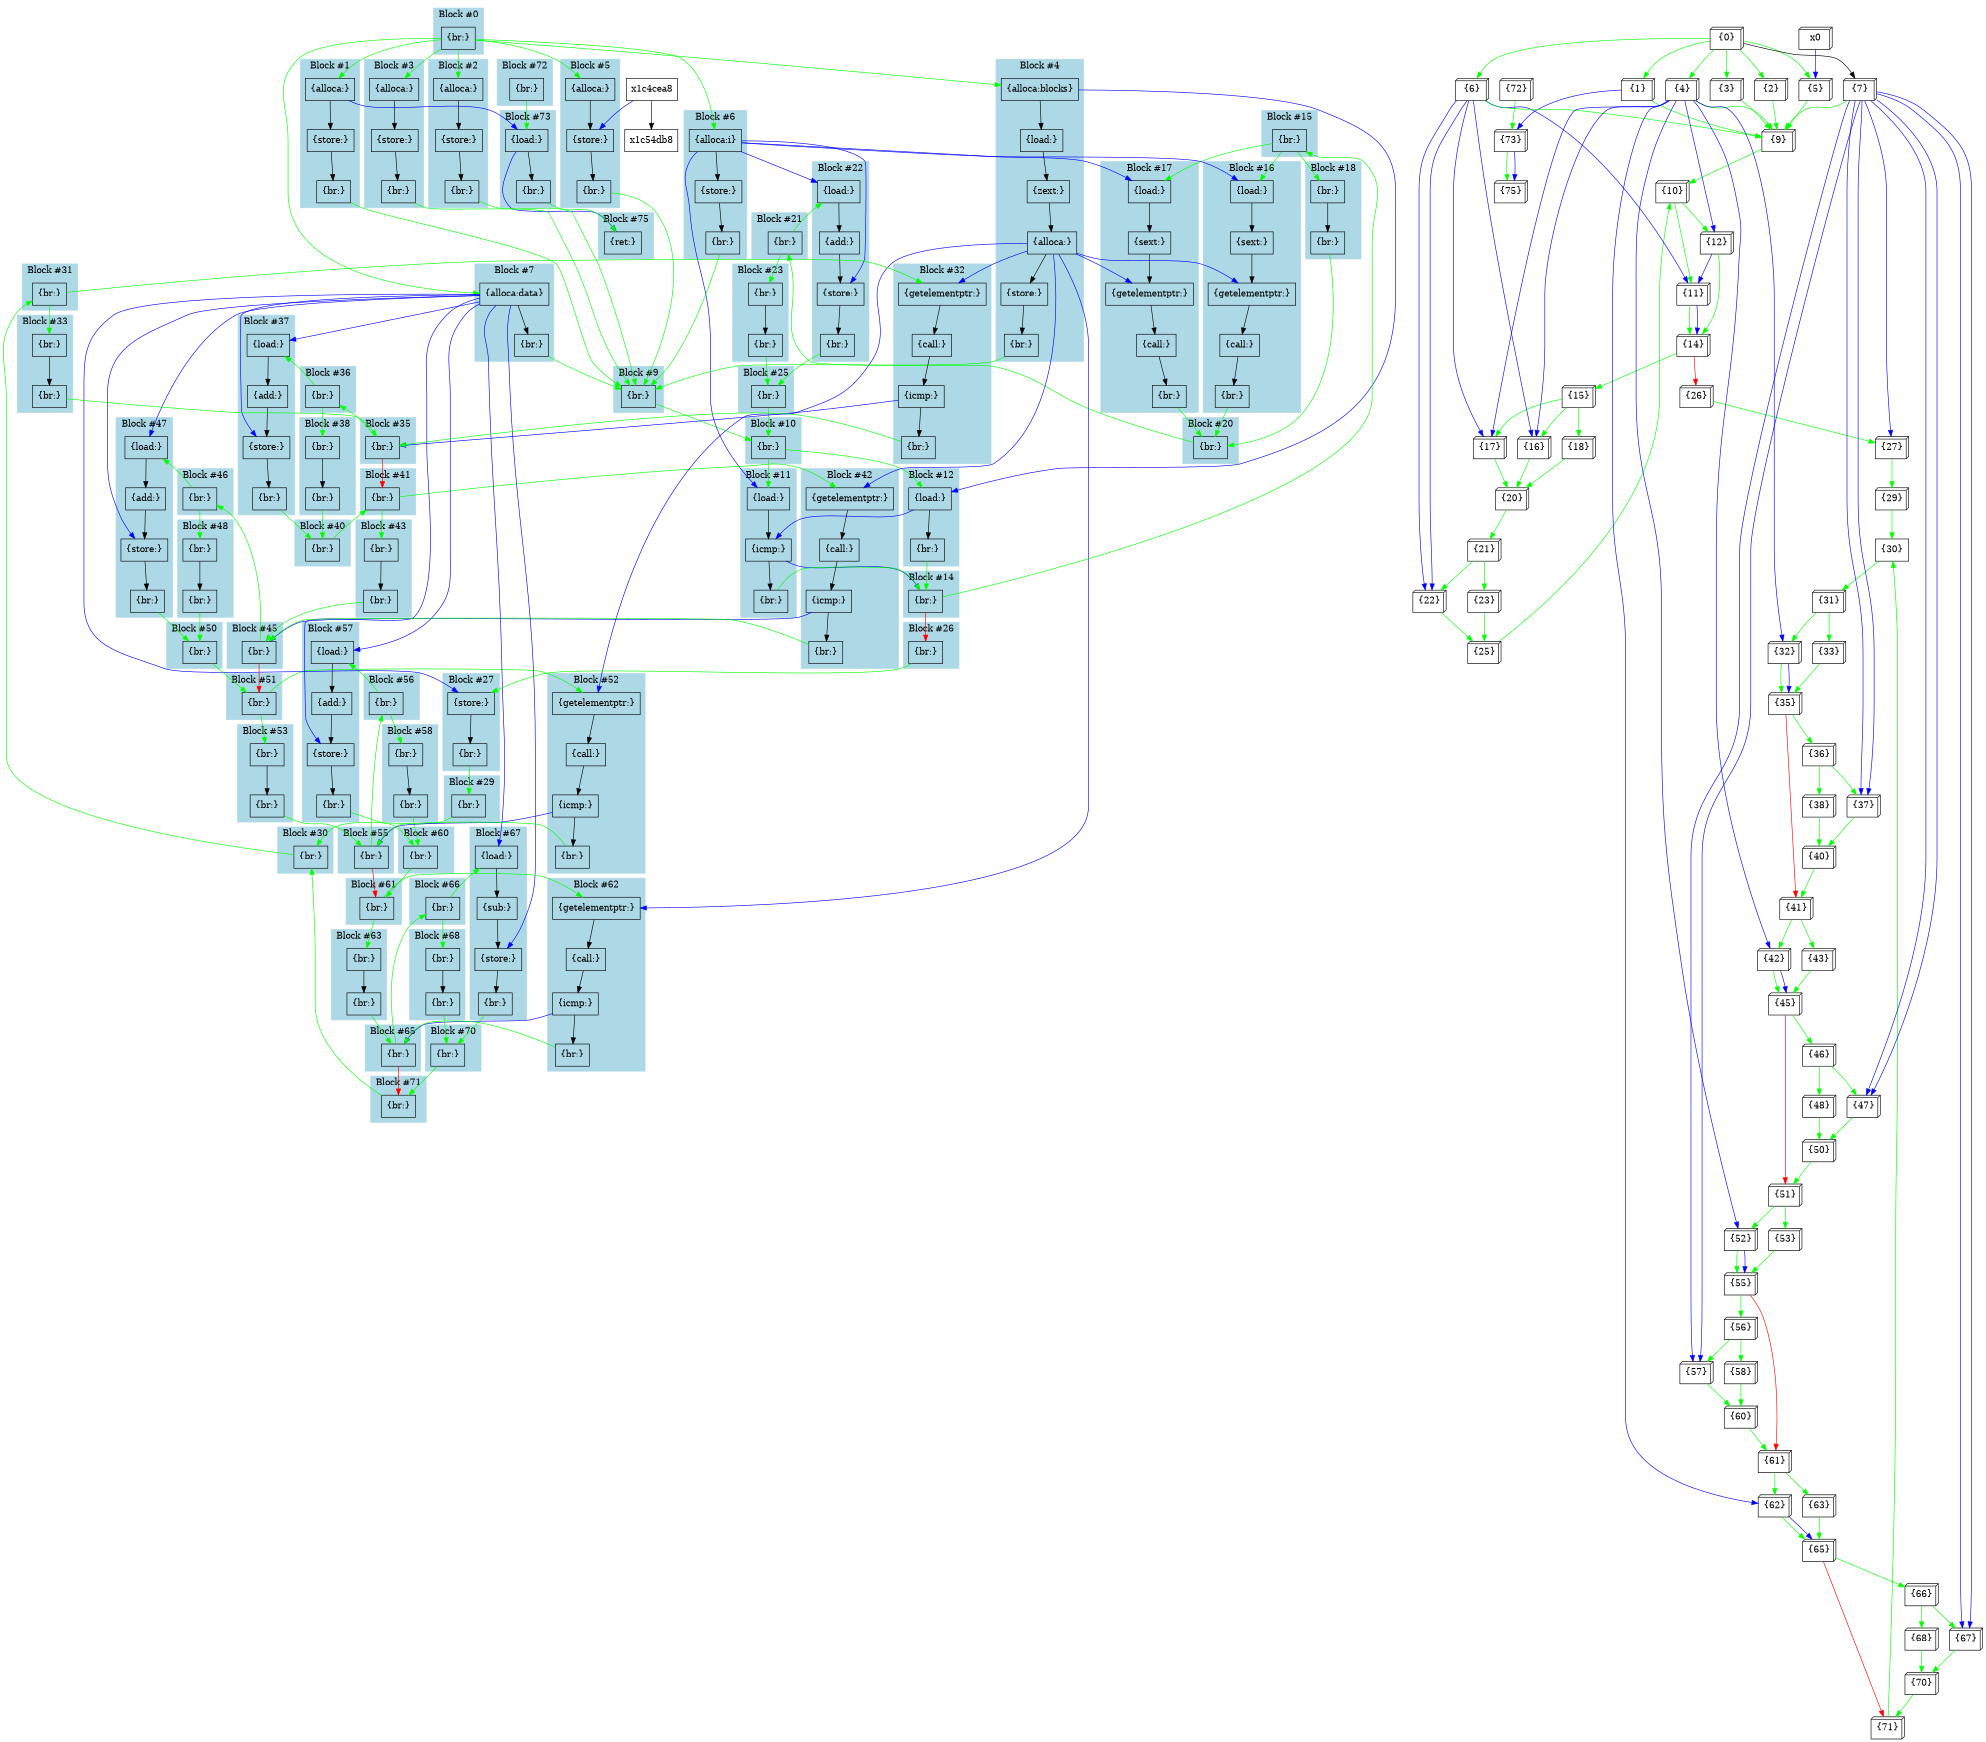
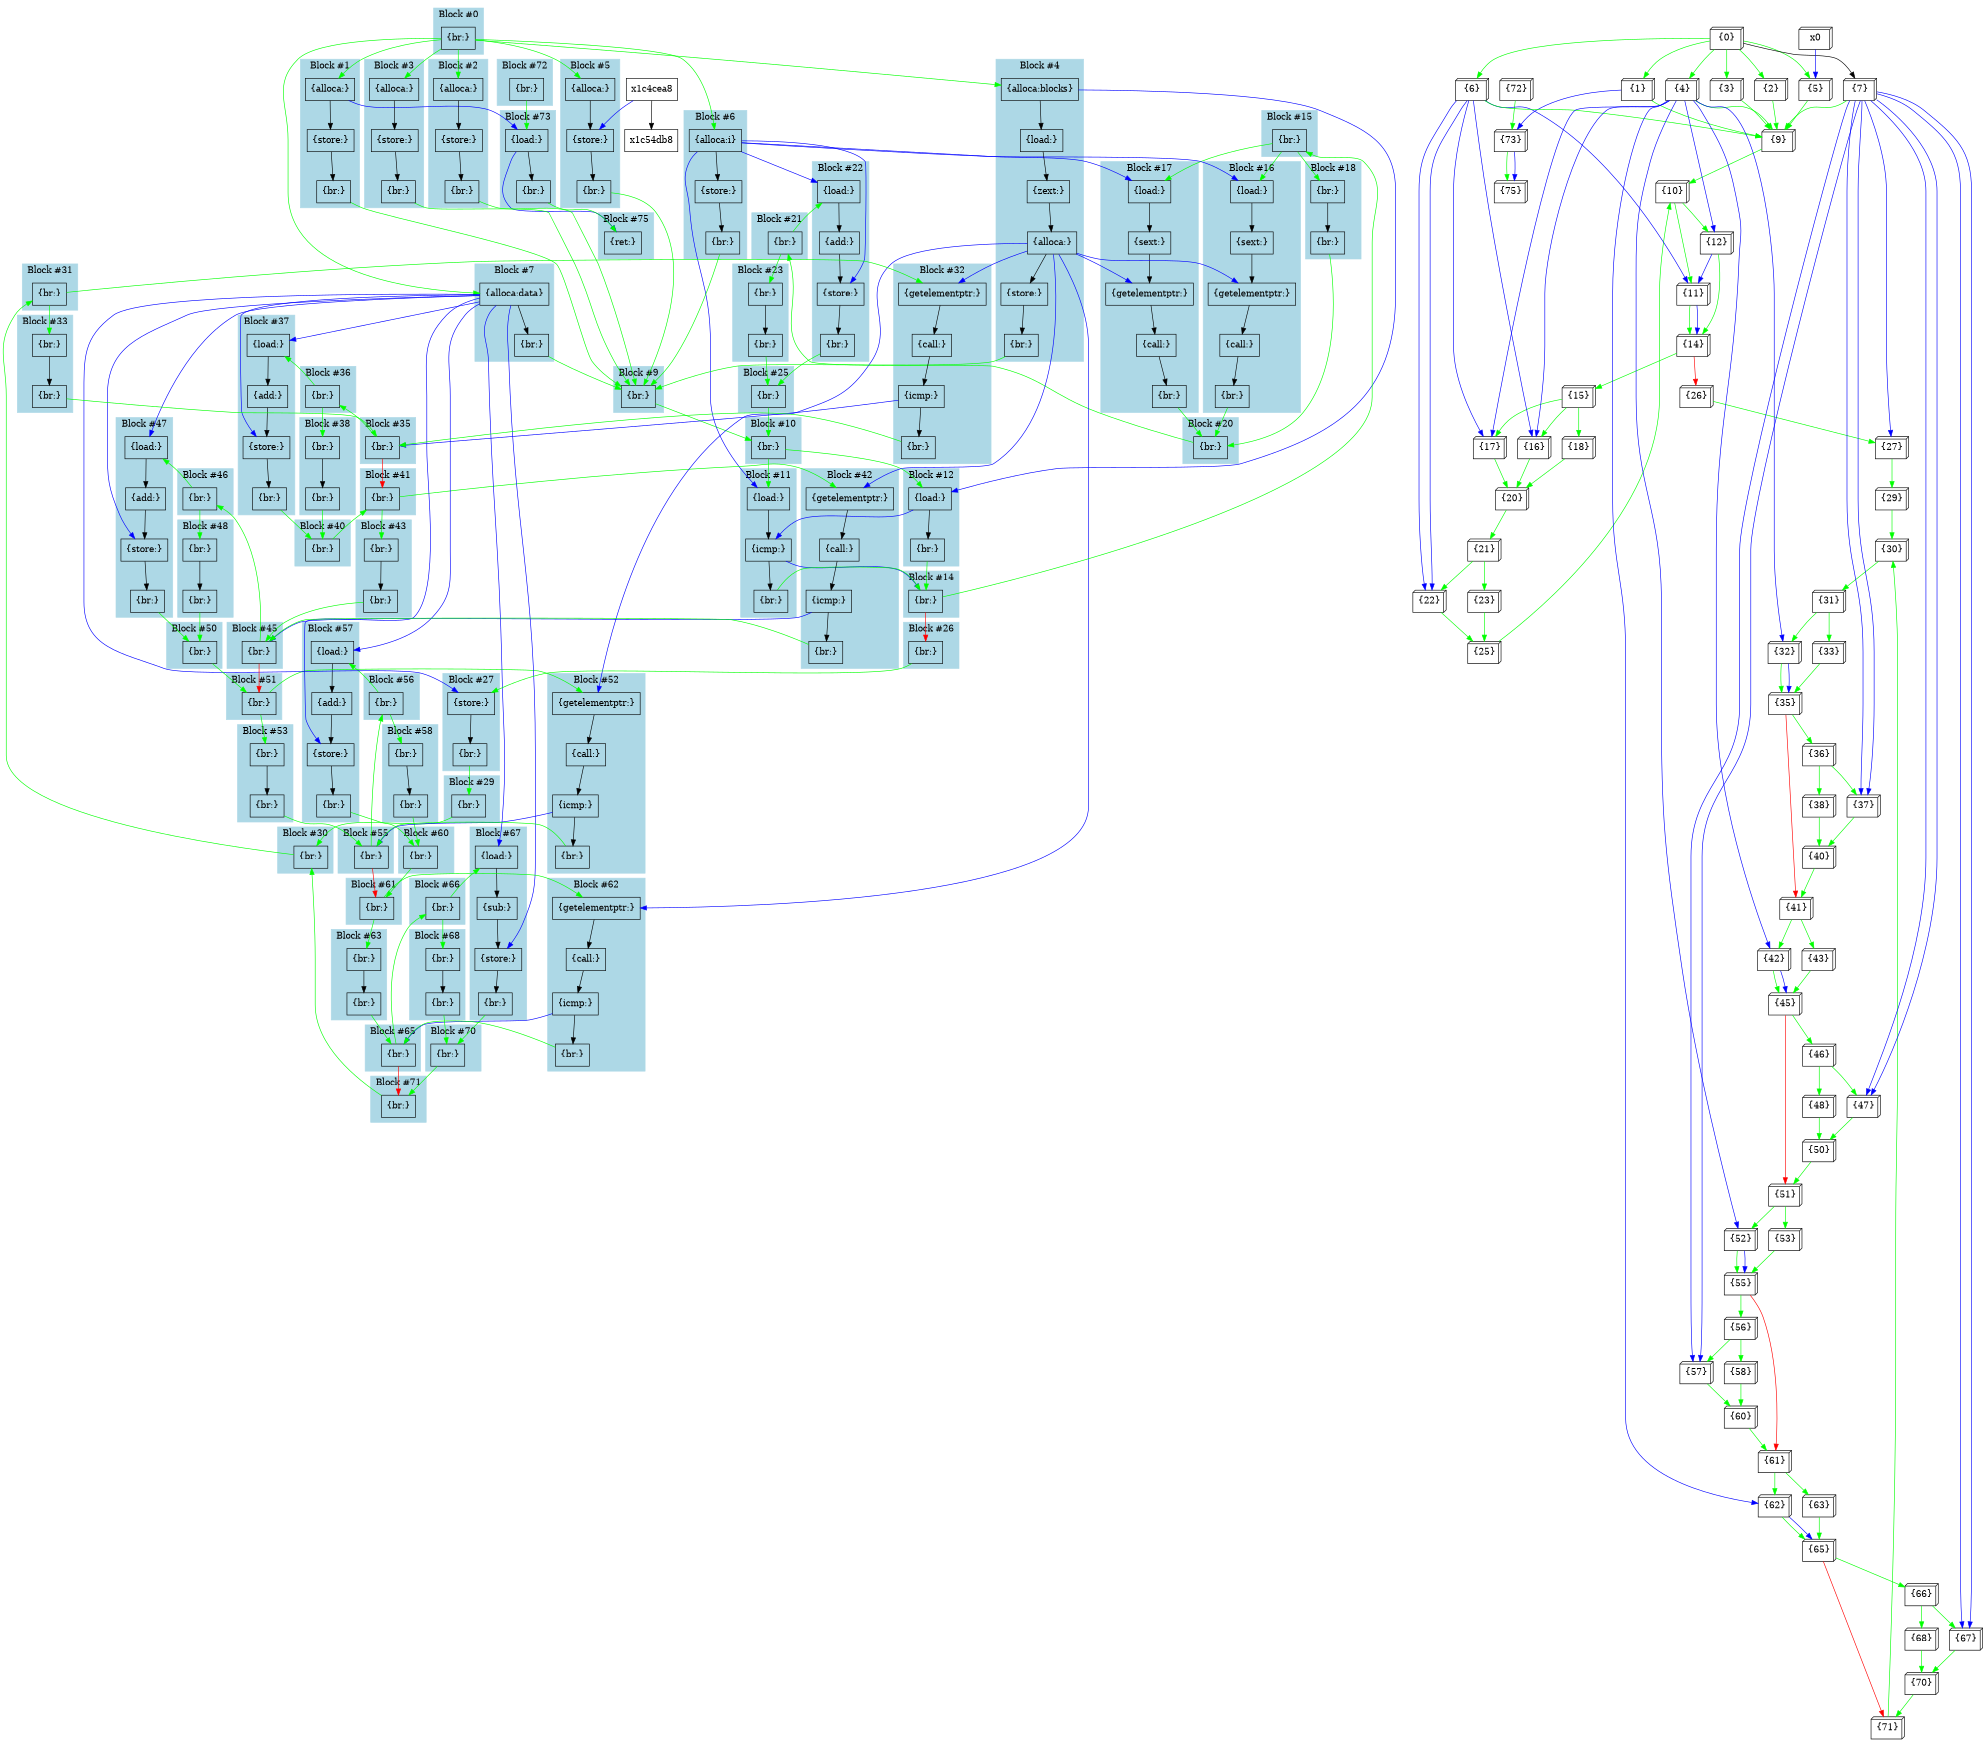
node "{30}": shape box -> box3d
